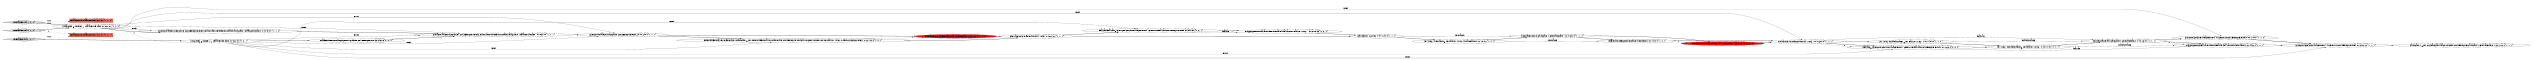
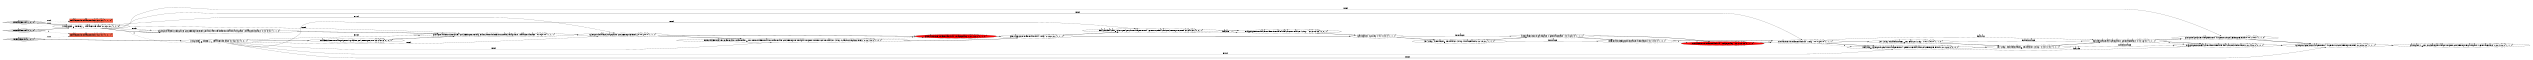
edge "testDisablePersist['1', '0', '0']" -> "RebalanceMode rebalanceMode@@@2@@@['1', '1', '0']": label "true" -> "testDb"
